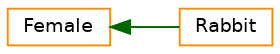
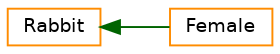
edge "Rabbit" -> "Female": reversed
